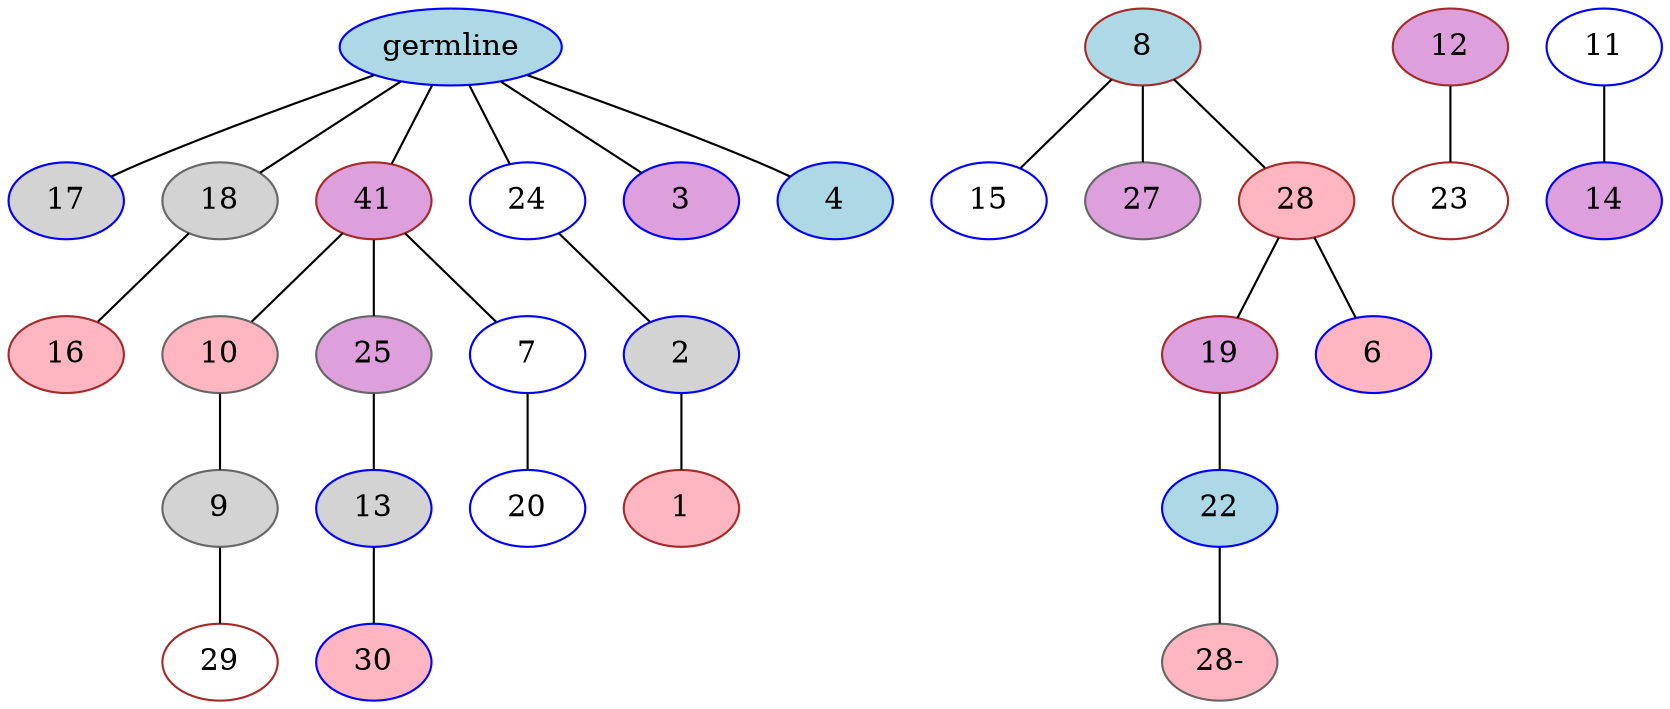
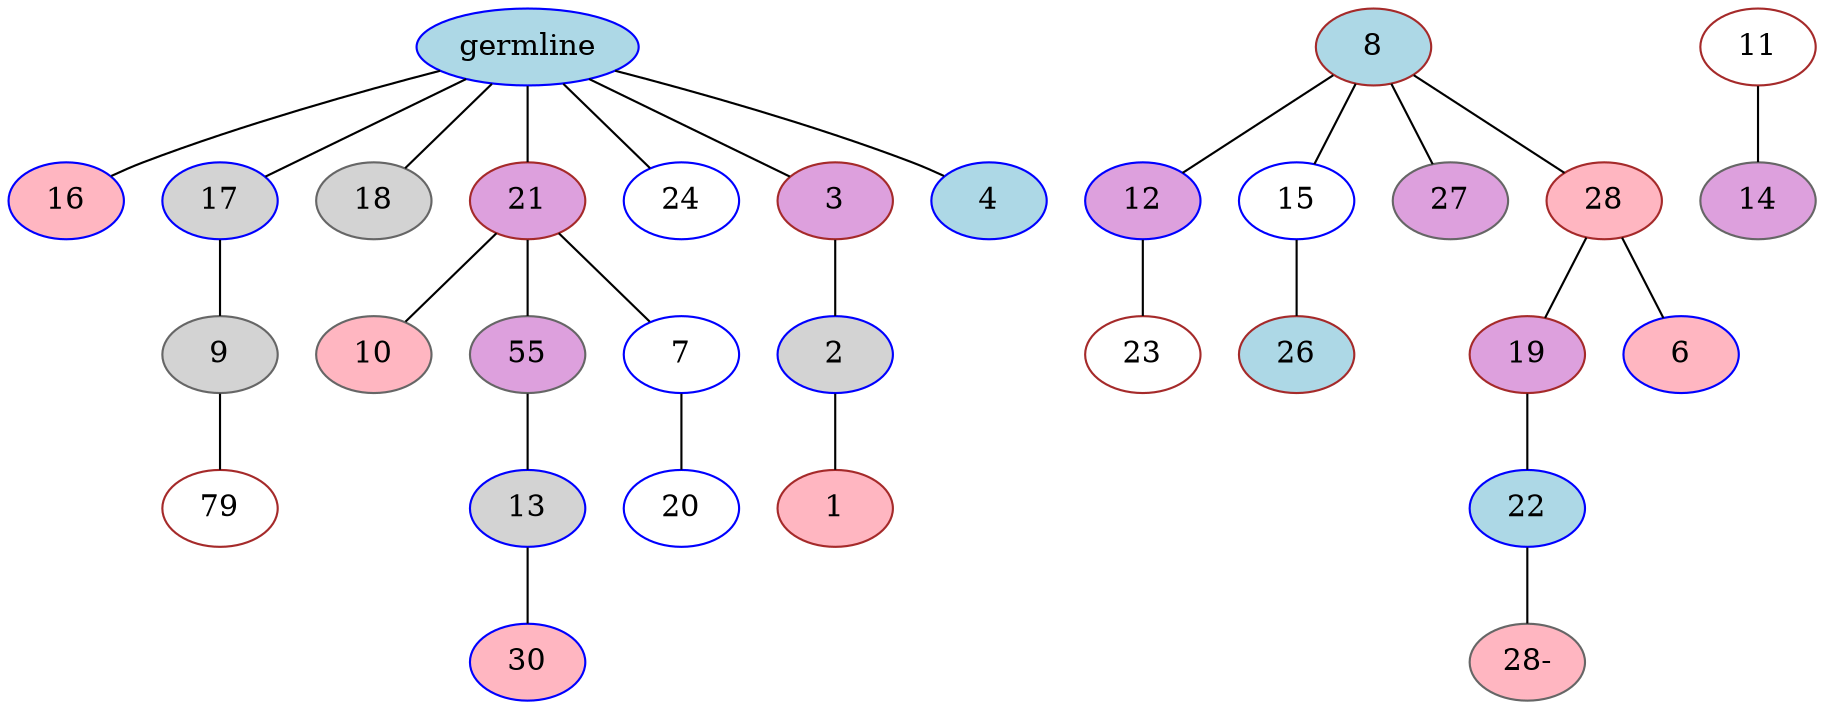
node "12": color brown -> blue
node "11": color blue -> brown
edge "8" -- "12": added
node "41": label "41" -> "21"
node "3": color blue -> brown
node "14": color blue -> gray40
edge "18" -- "16": now "germline" -- "16"
edge "24" -- "2": now "3" -- "2"
node "16": color brown -> blue
node "25": label "25" -> "55"
node "26": added
edge "10" -- "9": now "17" -- "9"
node "29": label "29" -> "79"
